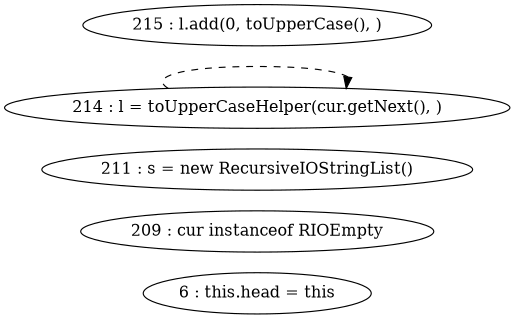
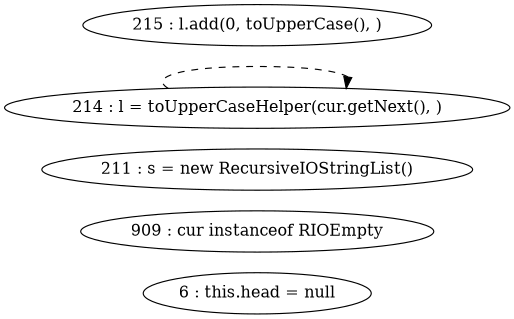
node "209 : cur instanceof RIOEmpty": label "209 : cur instanceof RIOEmpty" -> "909 : cur instanceof RIOEmpty"
node "6 : this.head = this": label "6 : this.head = this" -> "6 : this.head = null"
